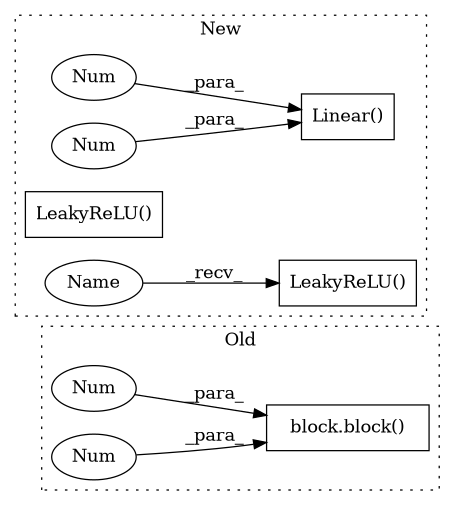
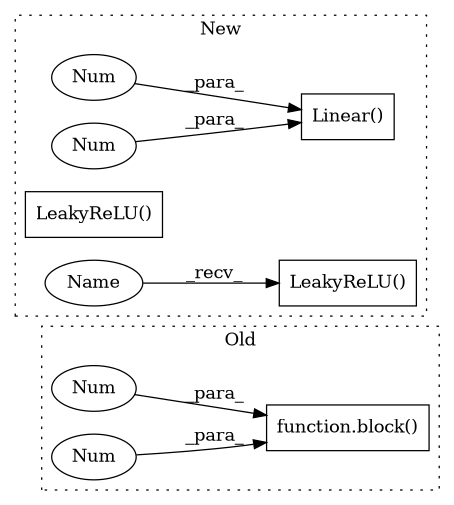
node "block.block()": label "block.block()" -> "function.block()"
